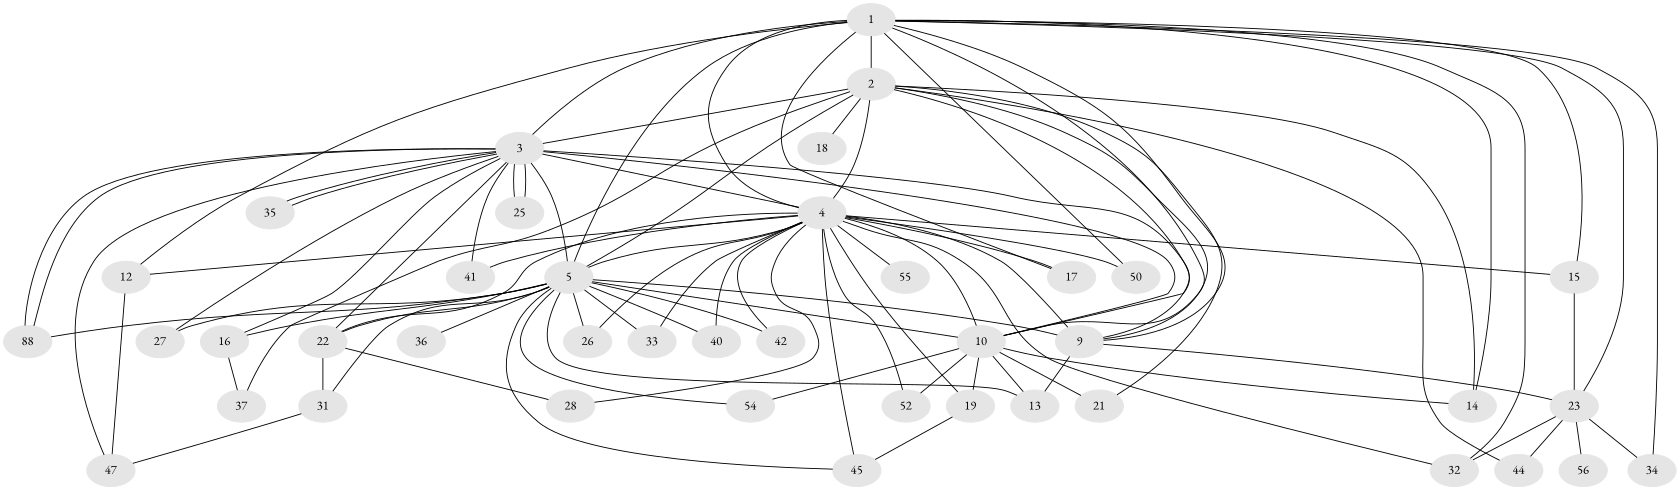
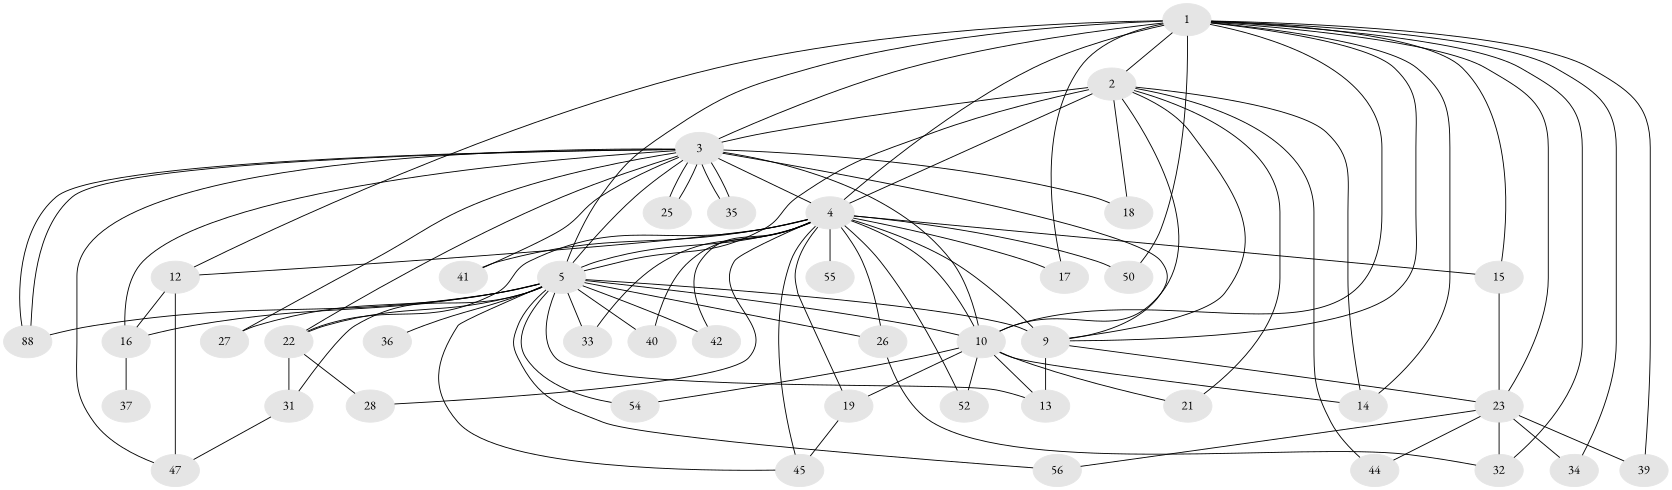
edge "3" -- "18": added
edge "2" -- "37": removed
edge "12" -- "16": added
edge "4" -- "32": now "26" -- "32"
edge "5" -- "56": added
node "39": added
